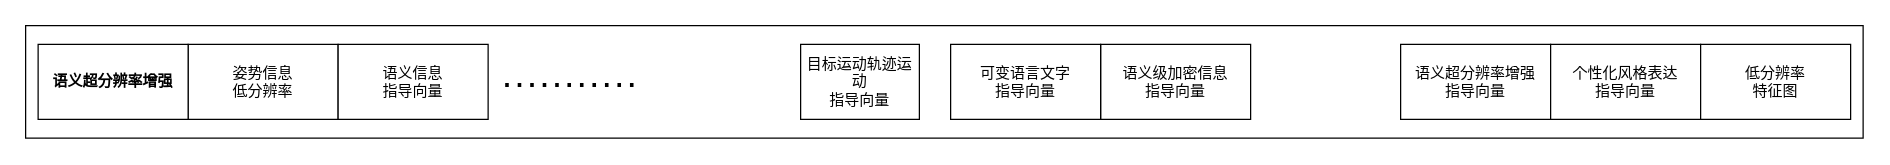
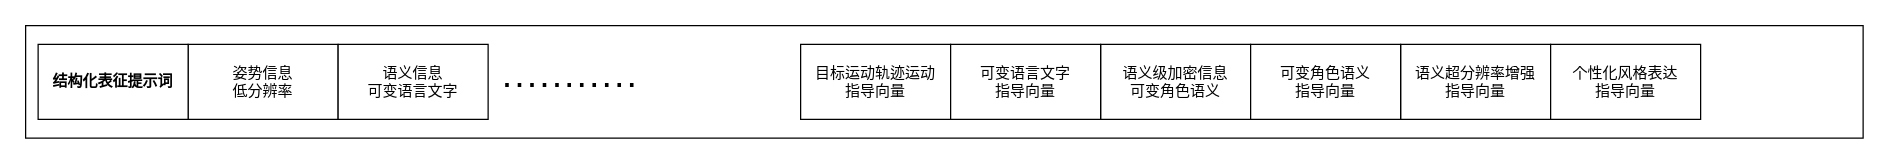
node "语义超分辨率增强": label "语义超分辨率增强" -> "结构化表征提示词"
node "语义信息 指导向量": label "语义信息 指导向量" -> "语义信息 可变语言文字"
node "目标运动轨迹运动 指导向量": size 119x75 -> 150x75
node "语义级加密信息 指导向量": label "语义级加密信息 指导向量" -> "语义级加密信息 可变角色语义"
node "可变角色语义 指导向量": added
node "低分辨率 特征图": removed
